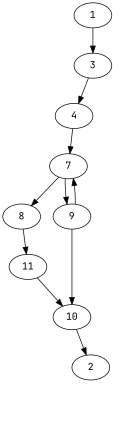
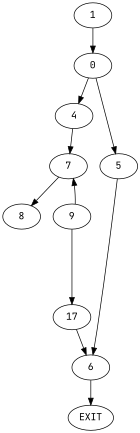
node "3": label "3" -> "0"
node "5": added
edge "7" -> "9": removed
node "11": removed
node "10": label "10" -> "17"
node "2": label "2" -> "6"
node "EXIT": added
